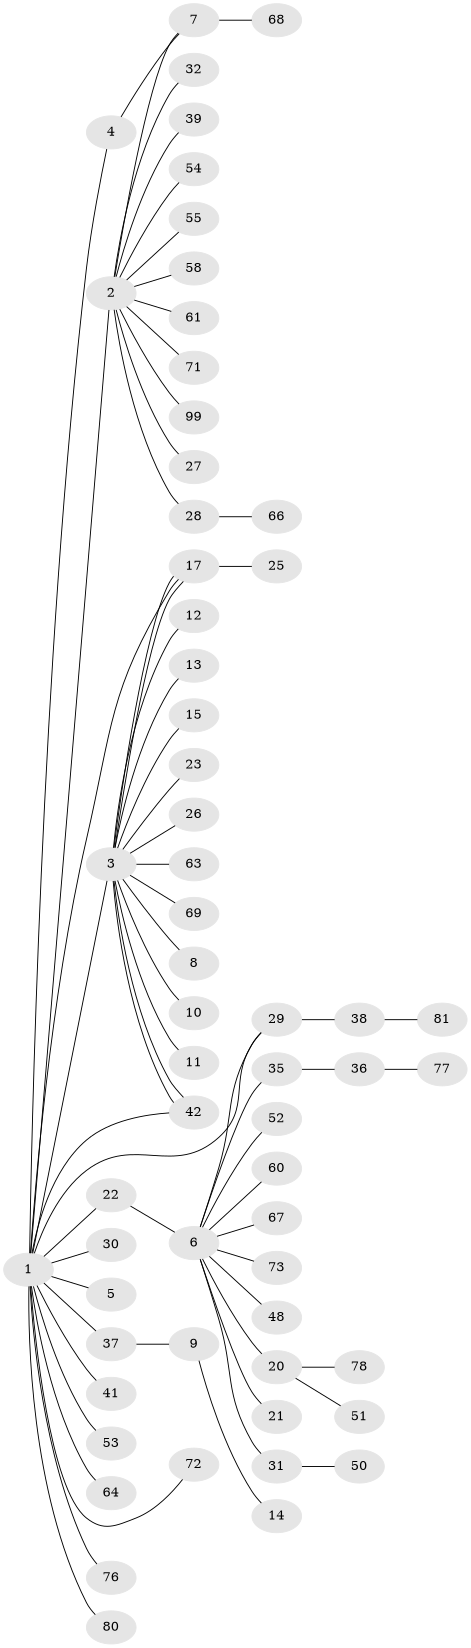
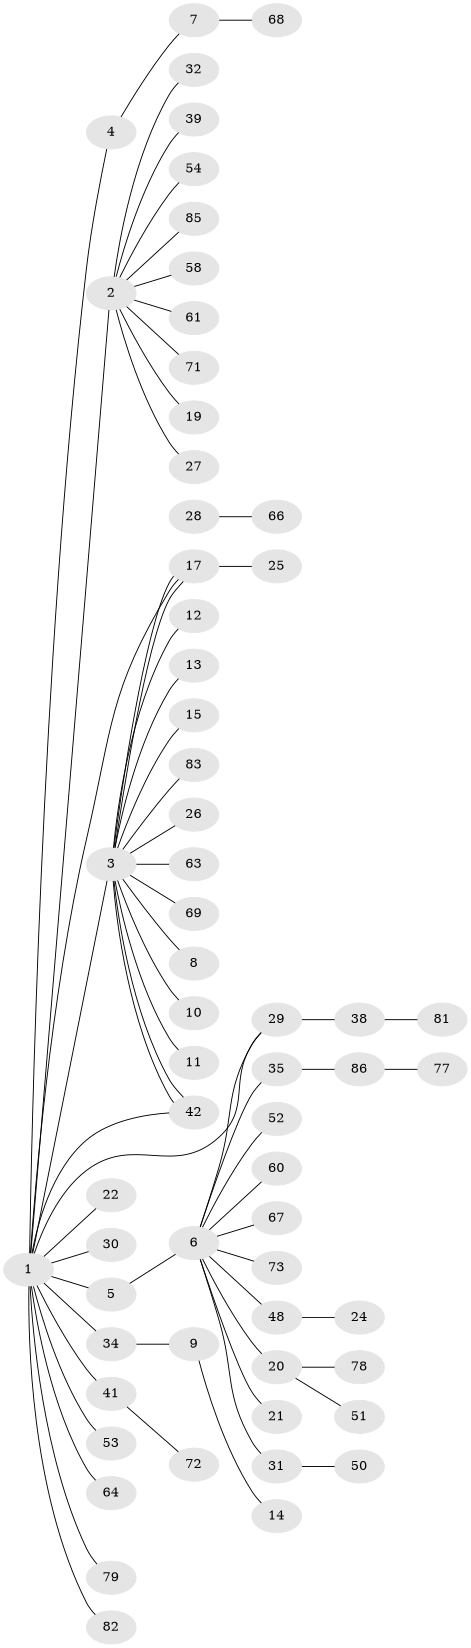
edge "7" -- "2": removed
node "55": label "55" -> "85"
edge "2" -- "28": removed
node "99": label "99" -> "19"
node "23": label "23" -> "83"
node "36": label "36" -> "86"
edge "22" -- "6": now "5" -- "6"
node "24": added
node "37": label "37" -> "34"
edge "1" -- "72": now "41" -- "72"
node "76": label "76" -> "79"
node "80": label "80" -> "82"
